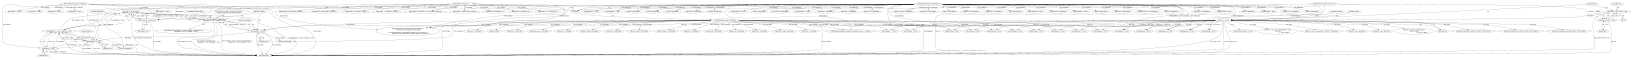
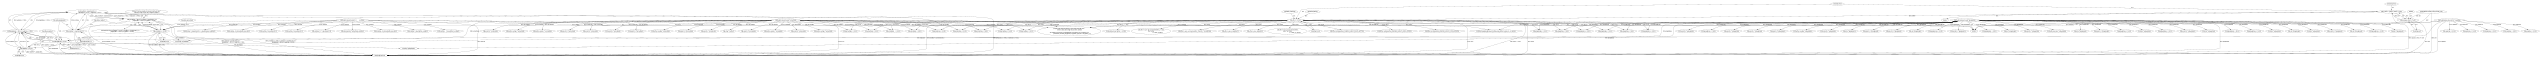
node "(Identifier,gDualMicEnabled)": removed
edge "1000100" -> "(MethodParameterIn,void *pCmdData)": reversed
edge "(MethodParameterIn,void *pCmdData)" -> "(MethodReturn,int)": label "DDG: pCmdData" -> "DDG: NULL"
